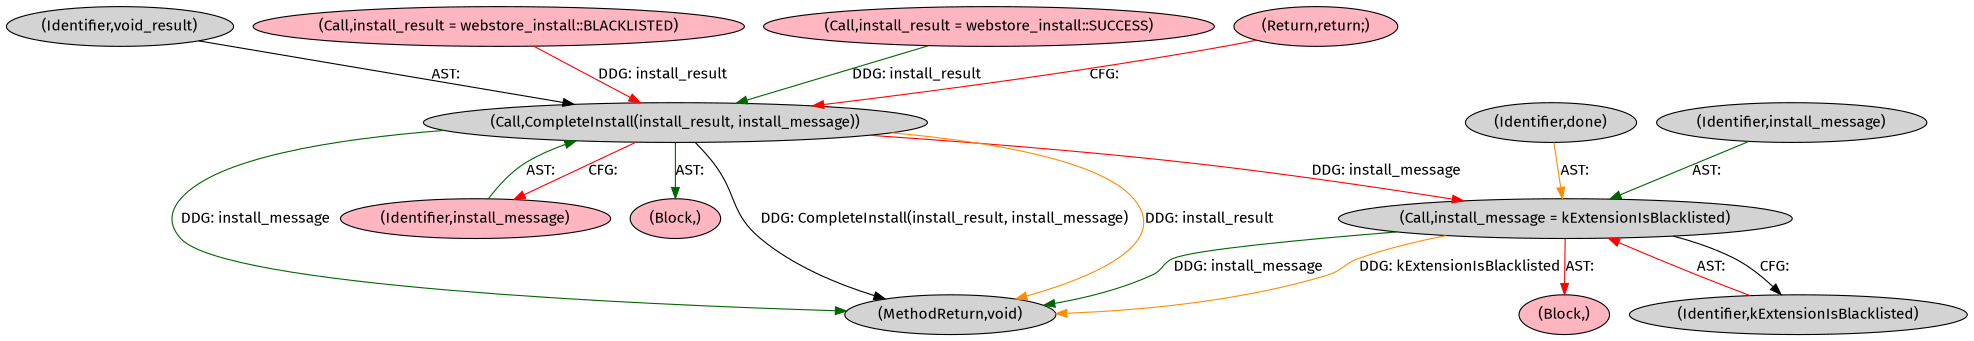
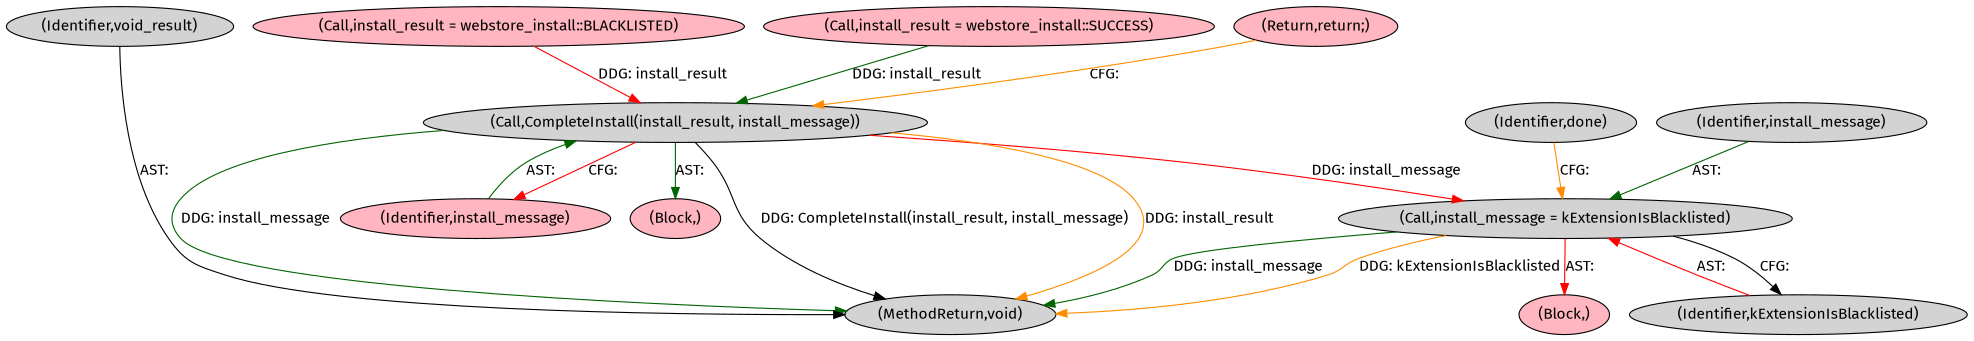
edge "(Identifier,void_result)" -> "(Call,CompleteInstall(install_result, install_message))": now "(Identifier,void_result)" -> "(MethodReturn,void)"
edge "(Return,return;)" -> "(Call,CompleteInstall(install_result, install_message))": color red -> darkorange
edge "(Identifier,done)" -> "(Call,install_message = kExtensionIsBlacklisted)": label "AST: " -> "CFG: "
